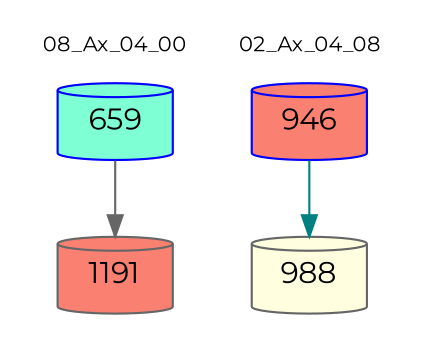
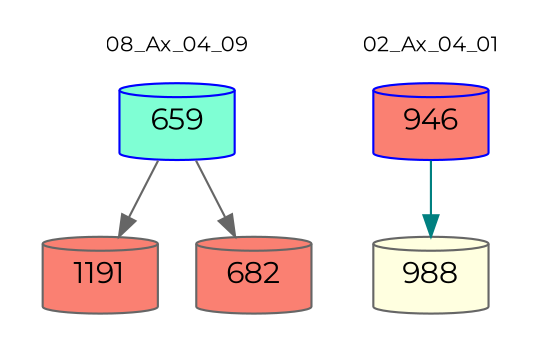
cluster "08_Ax_04_00": label "08_Ax_04_00" -> "08_Ax_04_09"
cluster "02_Ax_04_08": label "02_Ax_04_08" -> "02_Ax_04_01"
node "682": added
